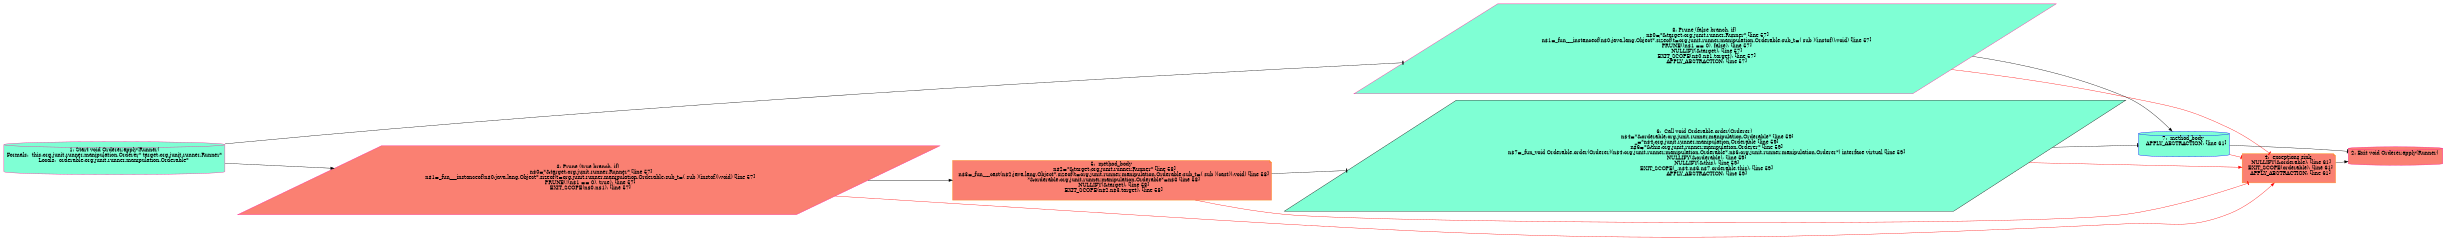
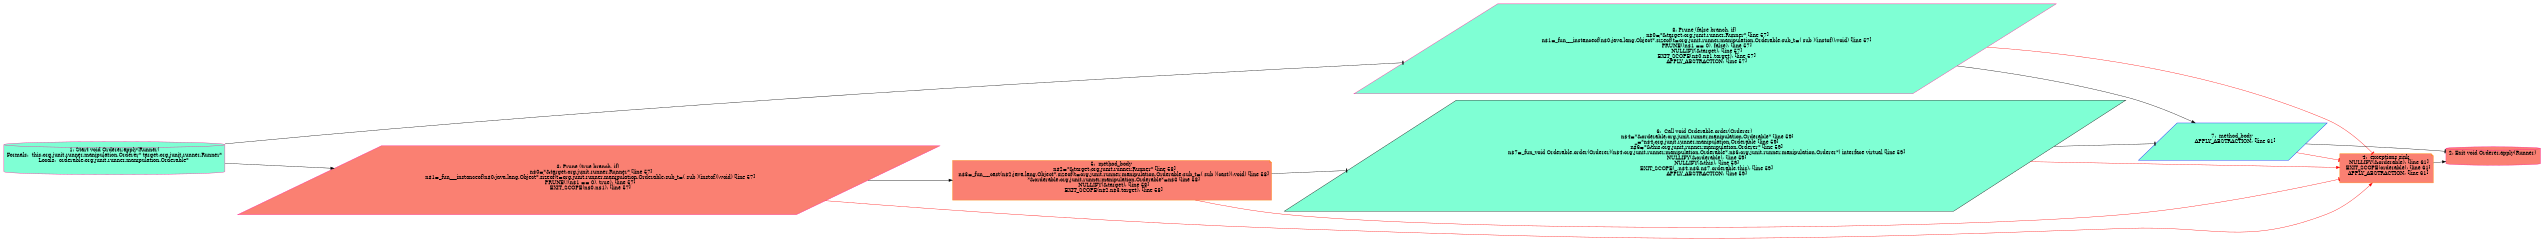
node "7:  method_body APPLY_ABSTRACTION; [line 61]": shape cylinder -> parallelogram
